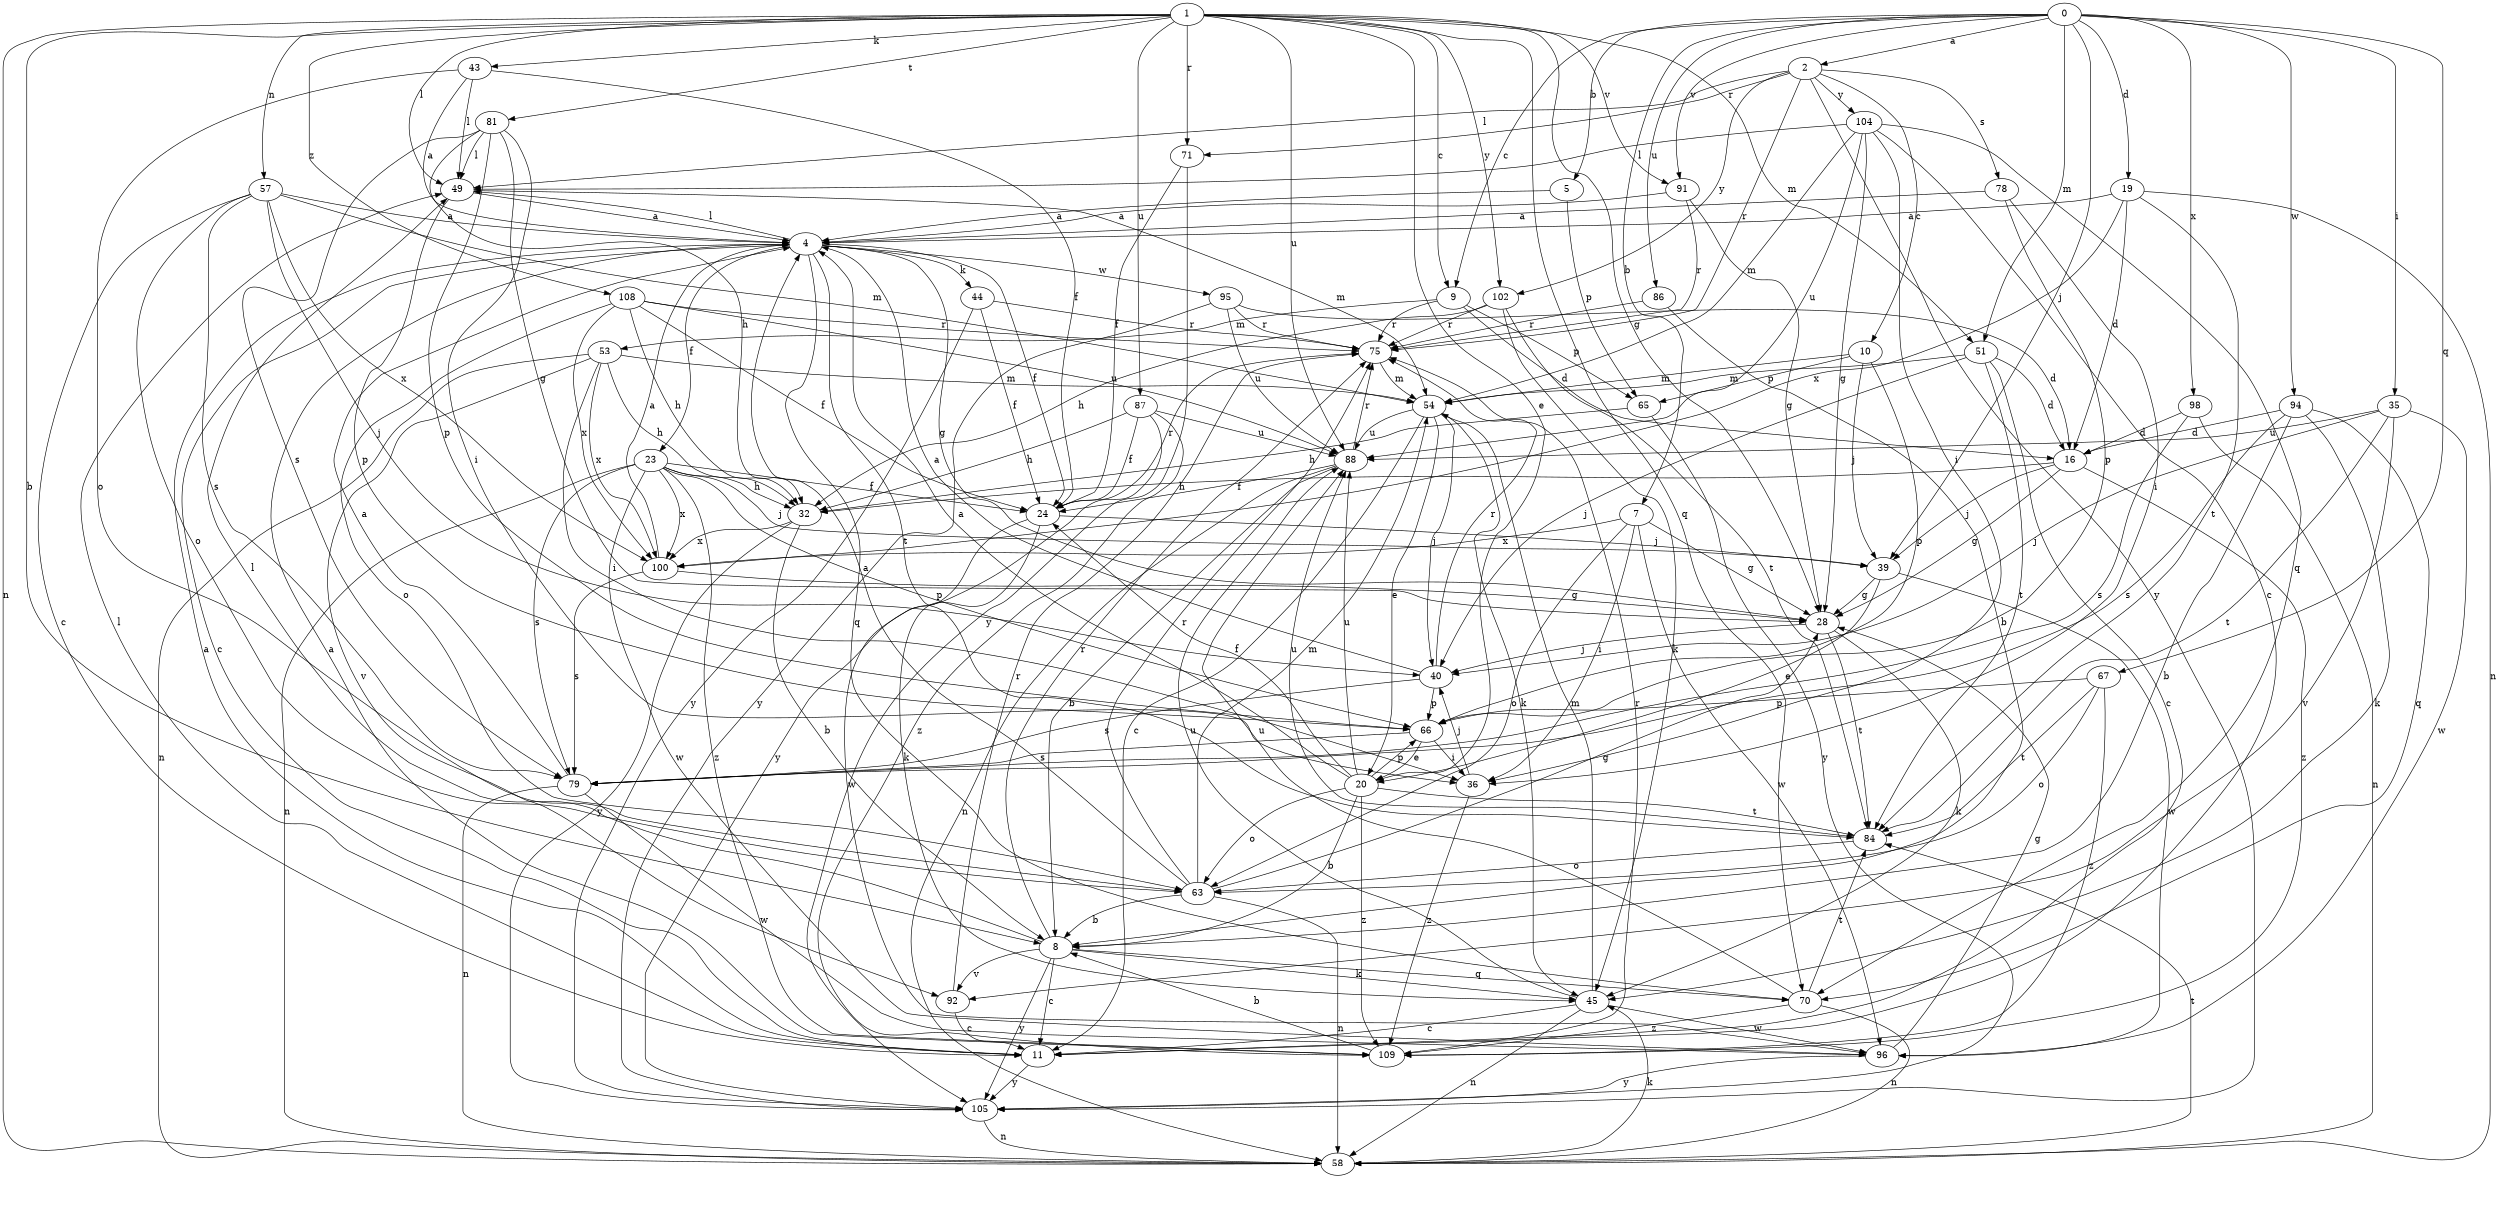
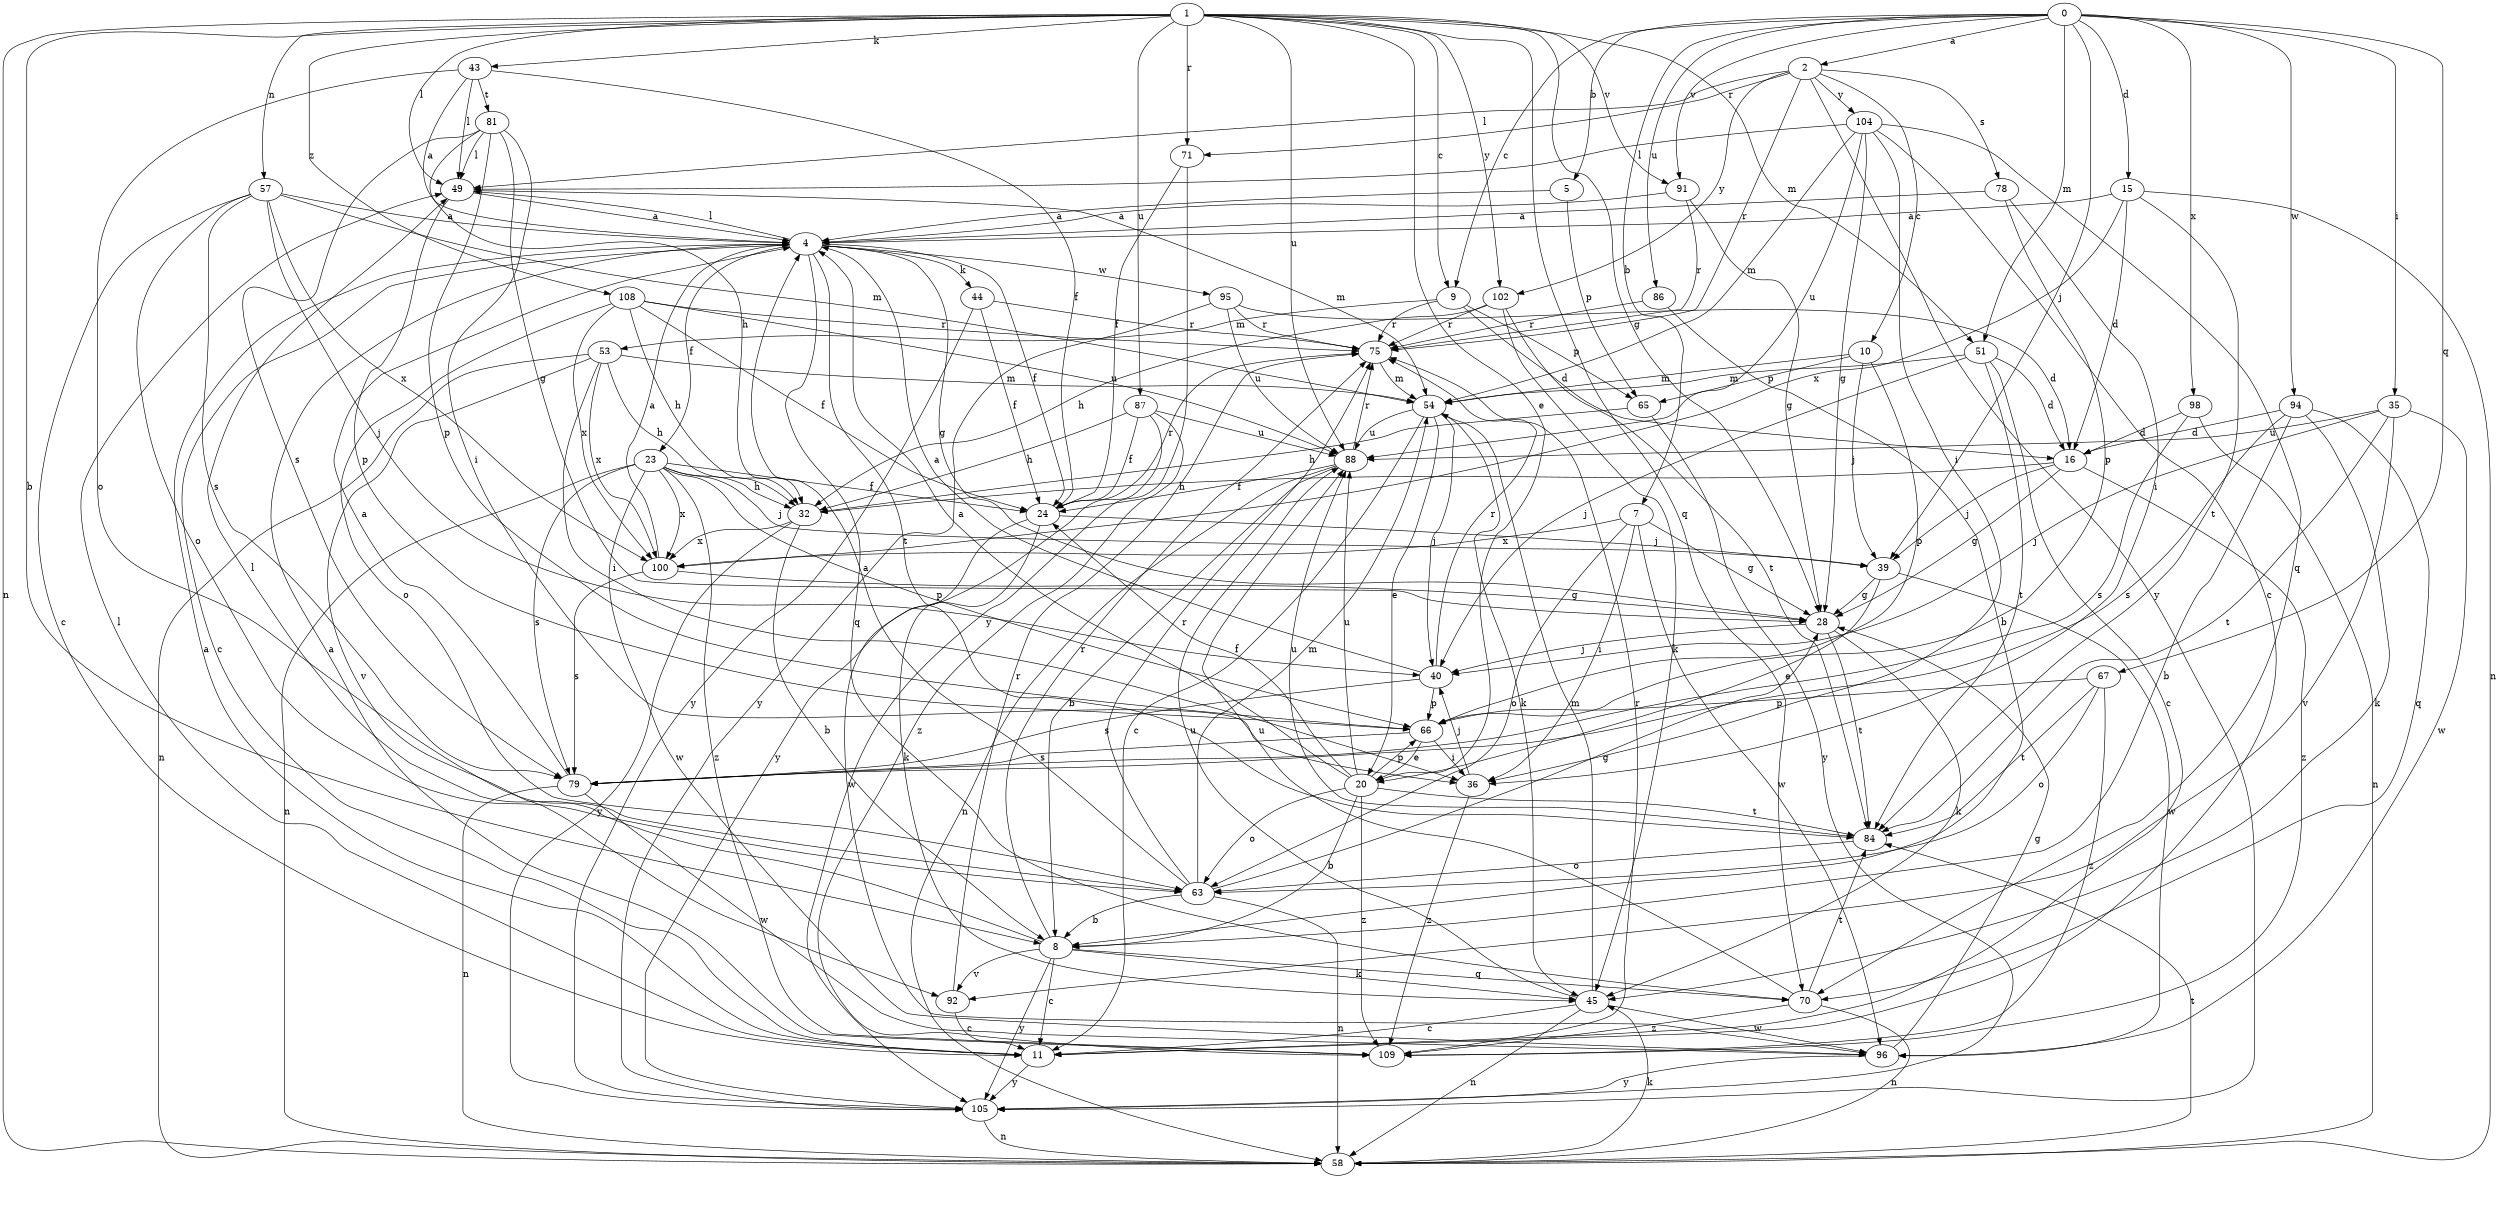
edge "1" -> "81": now "43" -> "81"
node "19": label "19" -> "15"
edge "109" -> "8": removed, label "b"
